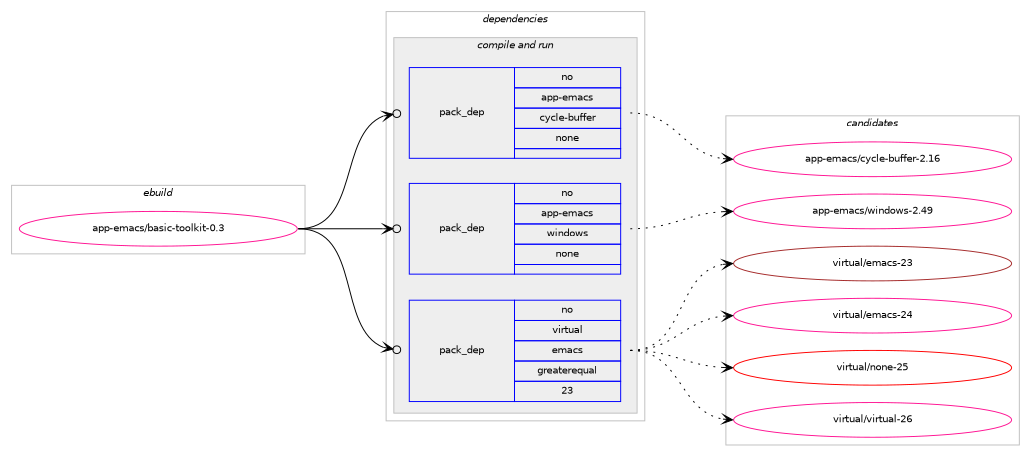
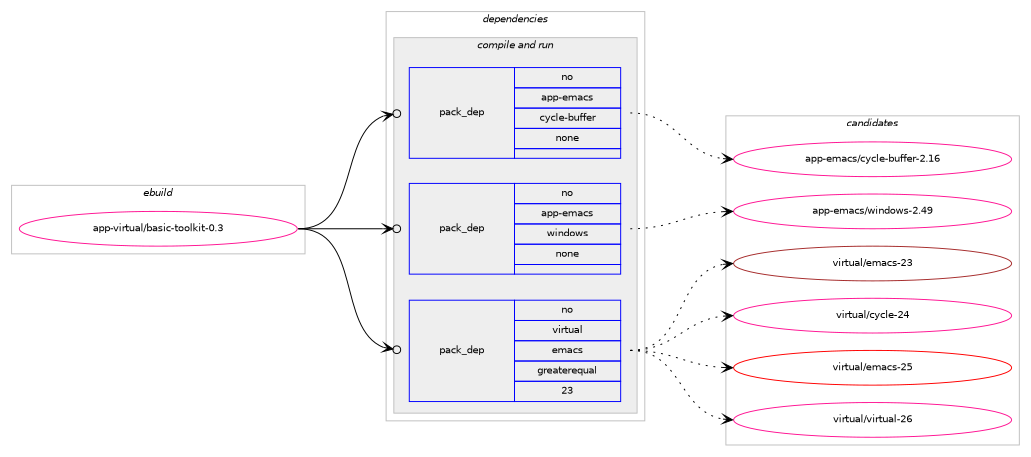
node "app-emacs/basic-toolkit-0.3": label "app-emacs/basic-toolkit-0.3" -> "app-virtual/basic-toolkit-0.3"
node "virtual/emacs-24": label "virtual/emacs-24" -> "virtual/cycle-24"
node "virtual/none-25": label "virtual/none-25" -> "virtual/emacs-25"
